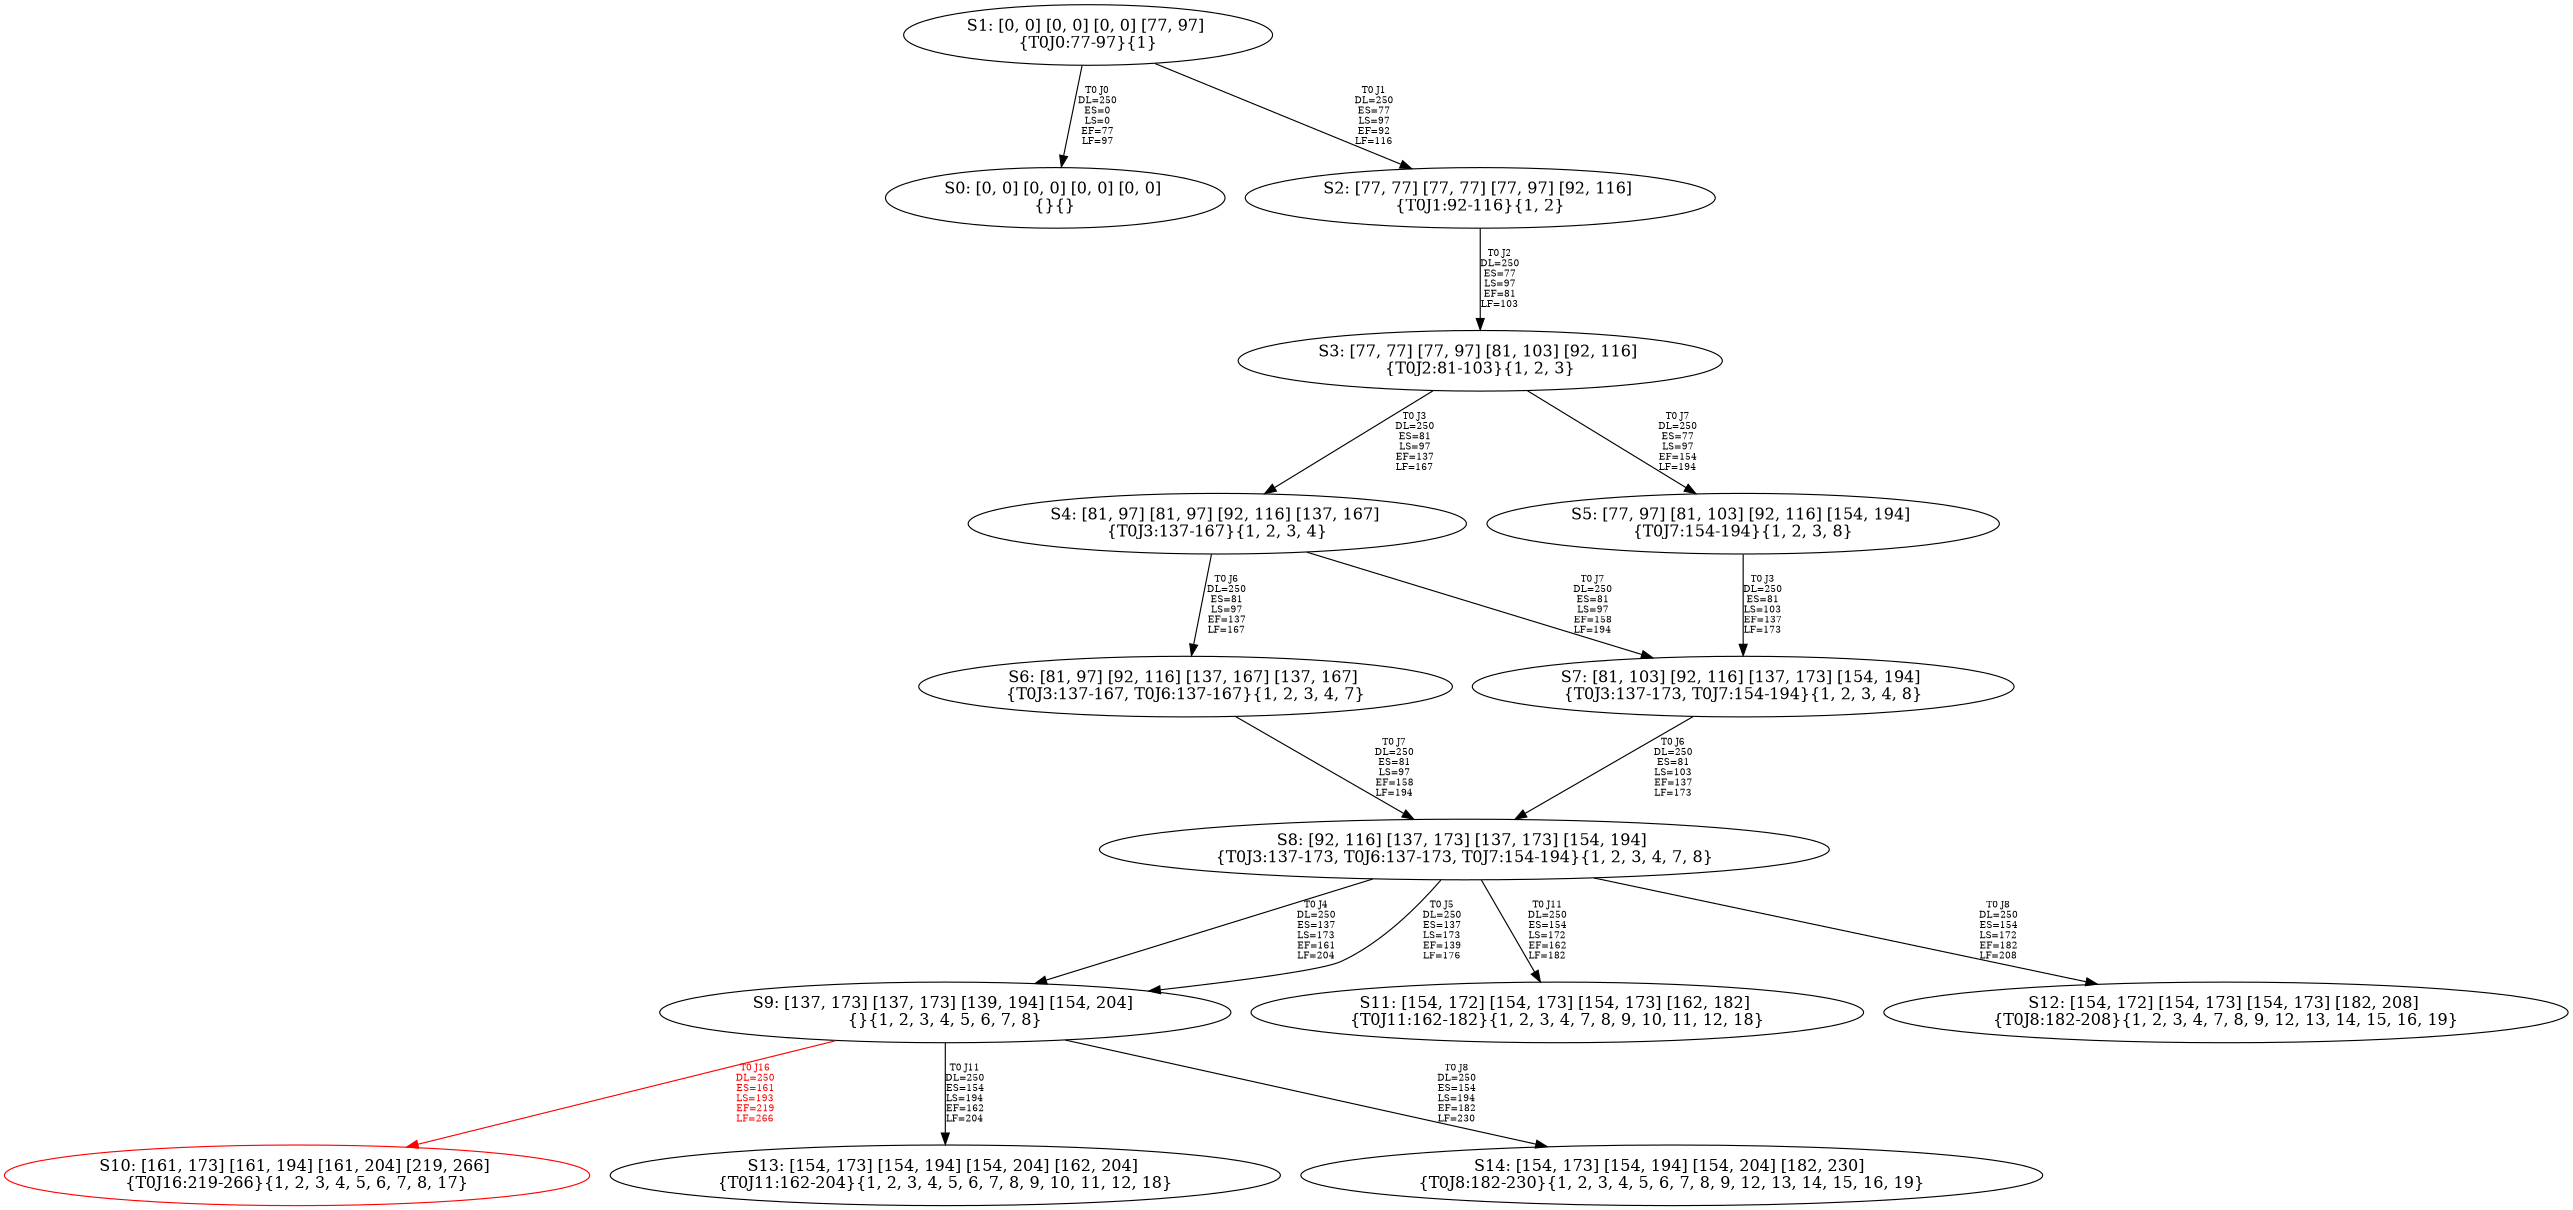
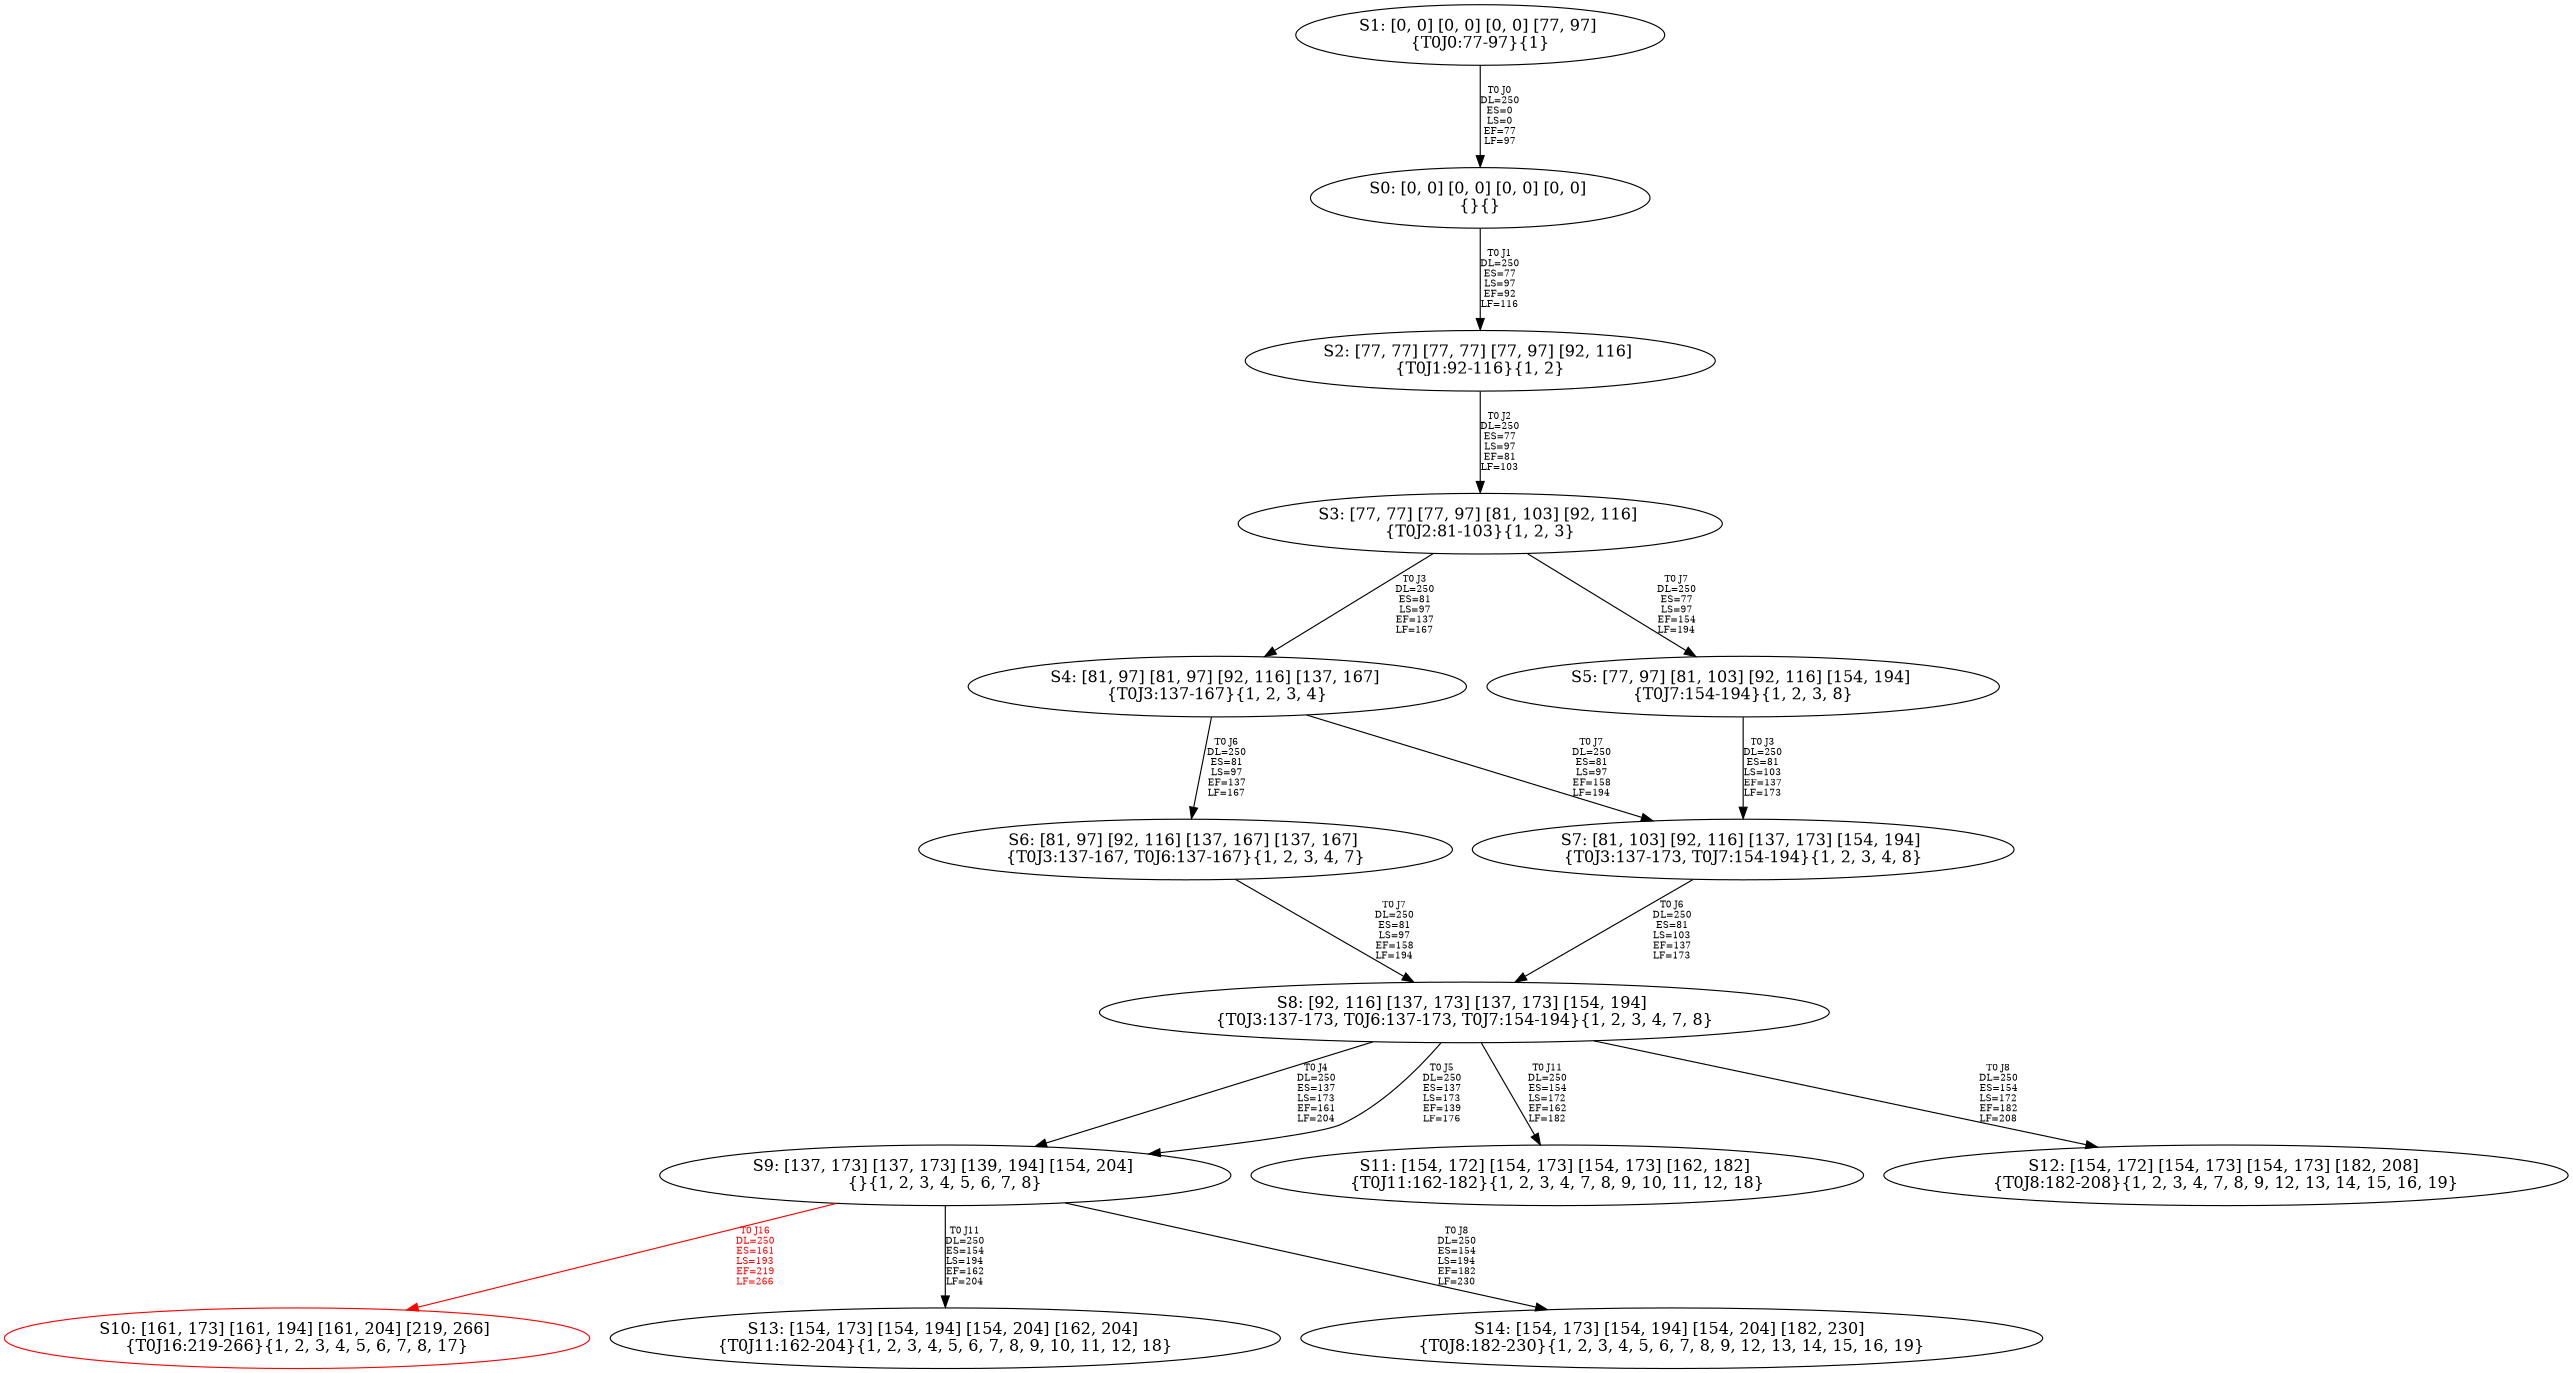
edge "S1: [0, 0] [0, 0] [0, 0] [77, 97] {T0J0:77-97}{1}" -> "S2: [77, 77] [77, 77] [77, 97] [92, 116] {T0J1:92-116}{1, 2}": now "S0: [0, 0] [0, 0] [0, 0] [0, 0] {}{}" -> "S2: [77, 77] [77, 77] [77, 97] [92, 116] {T0J1:92-116}{1, 2}"
